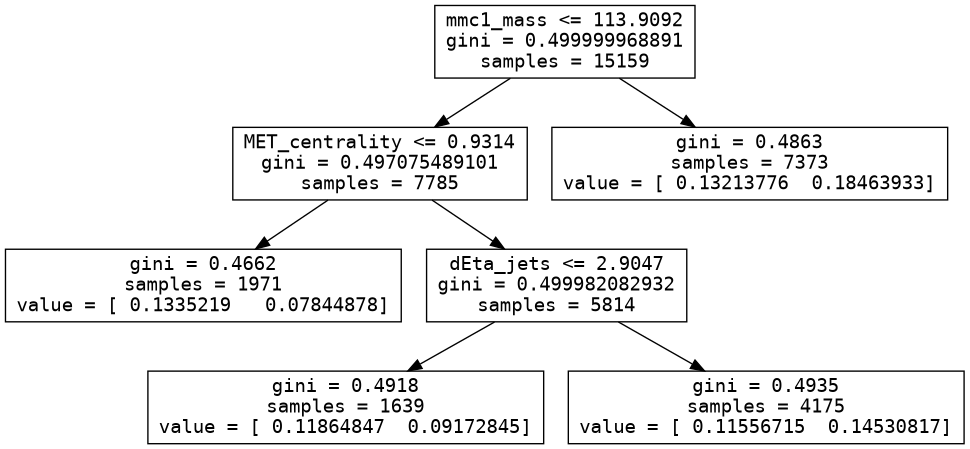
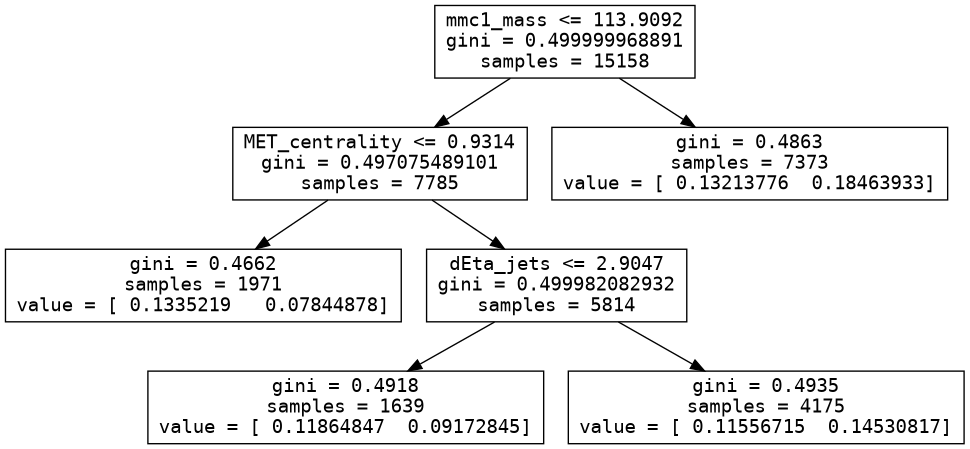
node "mmc1_mass <= 113.9092 gini = 0.499999968891 samples = 15159": label "mmc1_mass <= 113.9092 gini = 0.499999968891 samples = 15159" -> "mmc1_mass <= 113.9092 gini = 0.499999968891 samples = 15158"
